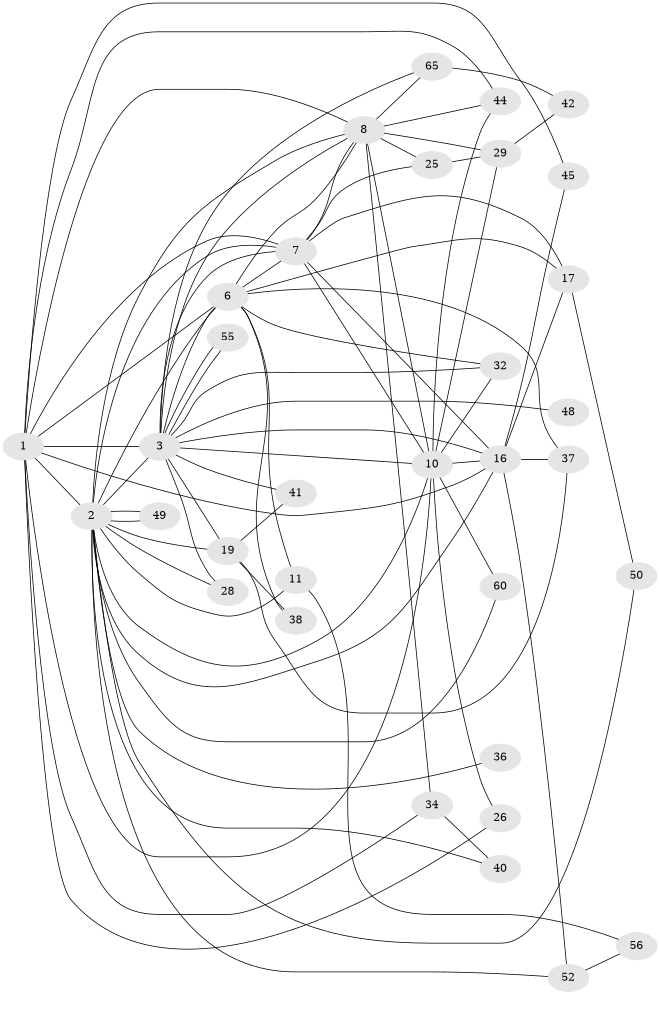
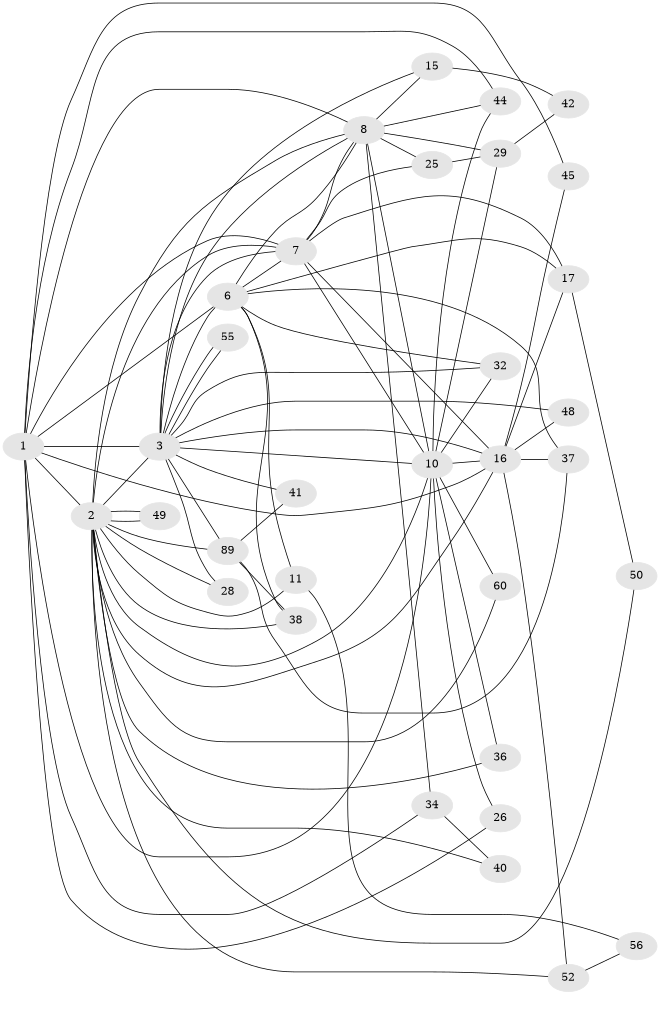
node "65": label "65" -> "15"
edge "6" -- "2": now "38" -- "2"
edge "48" -- "16": added
node "19": label "19" -> "89"
edge "10" -- "36": added
